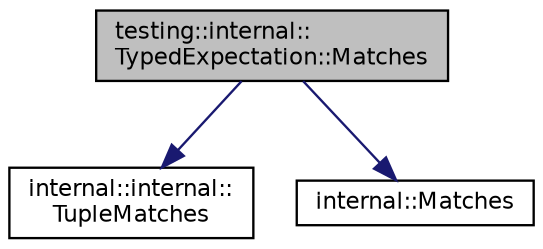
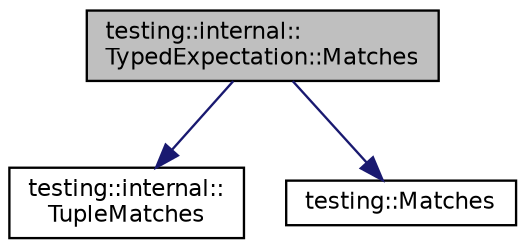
node "internal::internal:: TupleMatches": label "internal::internal:: TupleMatches" -> "testing::internal:: TupleMatches"
node "internal::Matches": label "internal::Matches" -> "testing::Matches"
